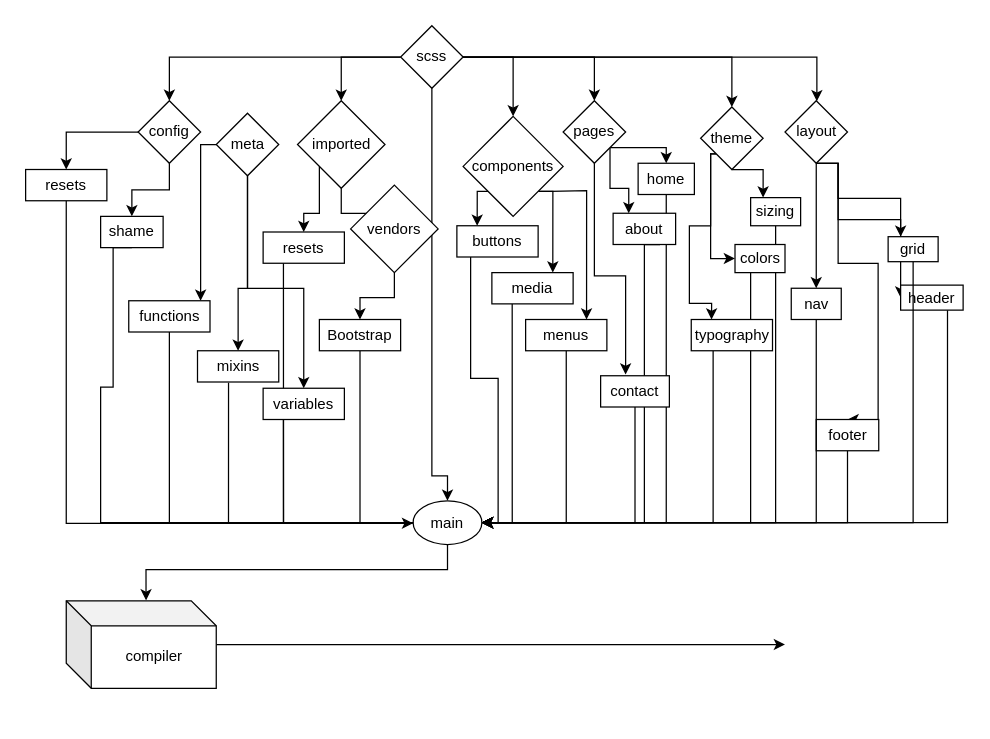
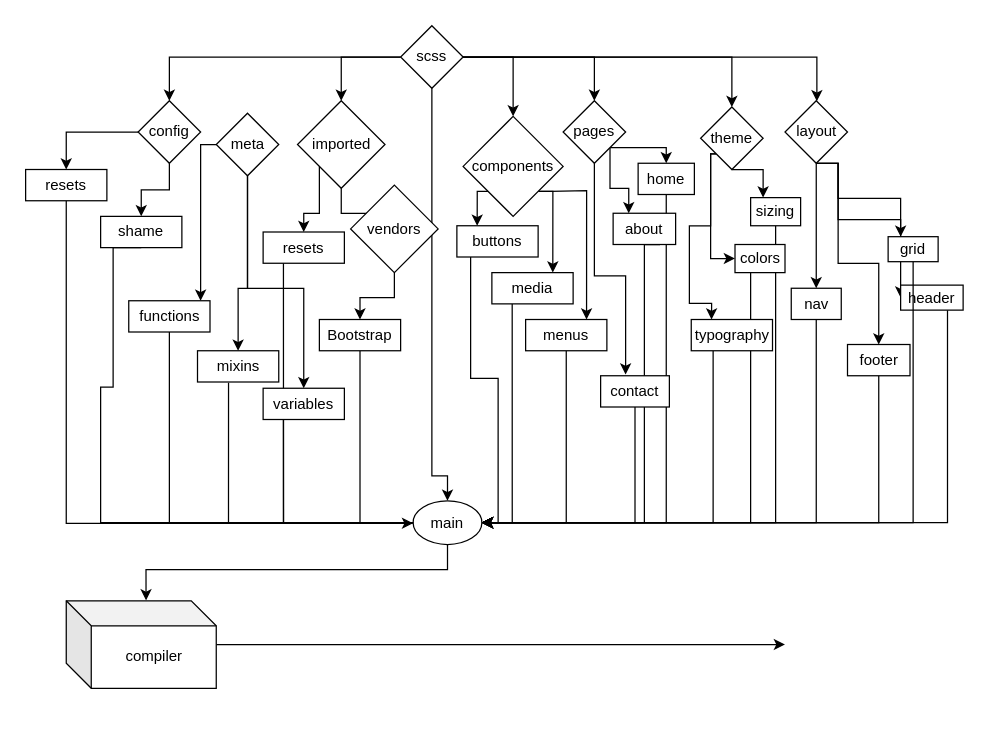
node "shame": size 63x31 -> 81x31
node "footer": moved (848, 435) -> (879, 360)
